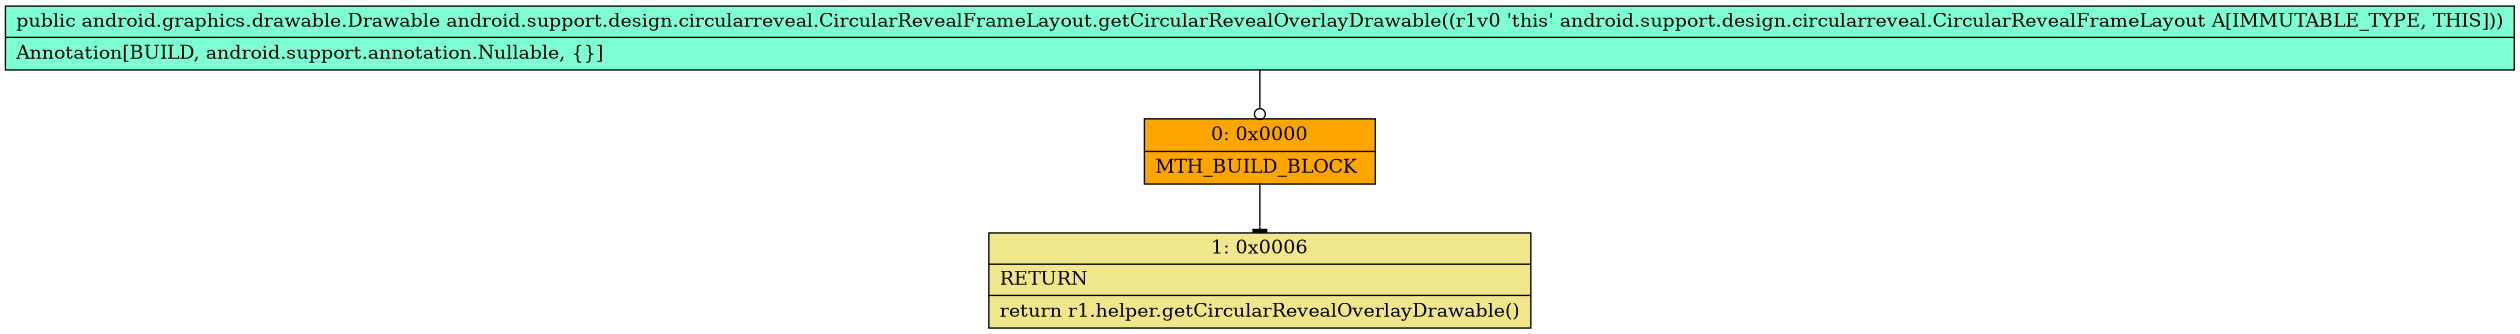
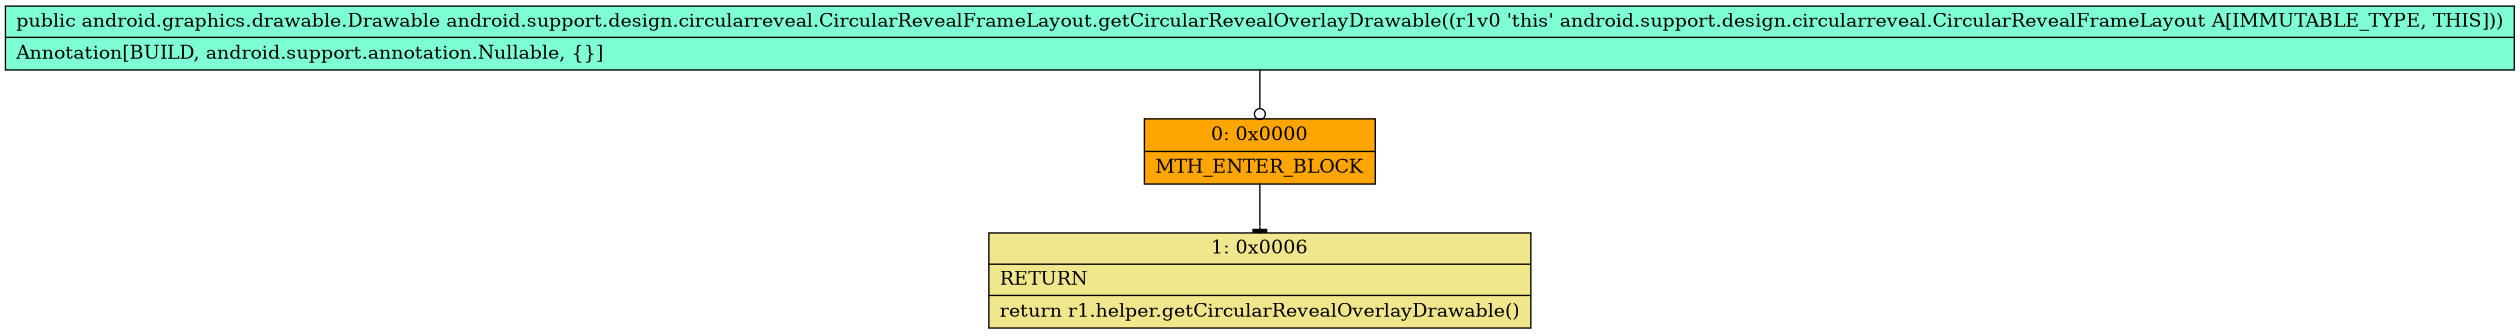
node "0: 0x0000": text "MTH_BUILD_BLOCK" -> "MTH_ENTER_BLOCK"
